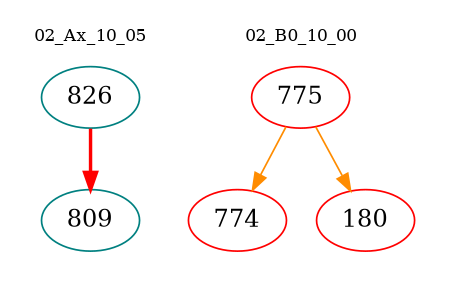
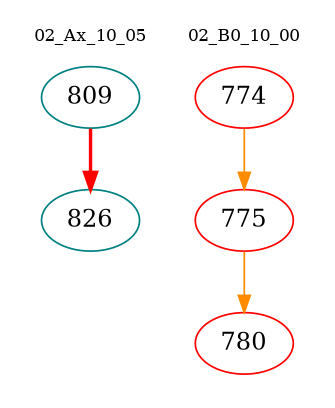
edge "826" -> "809": reversed
edge "775" -> "774": reversed
node "180": label "180" -> "780"
